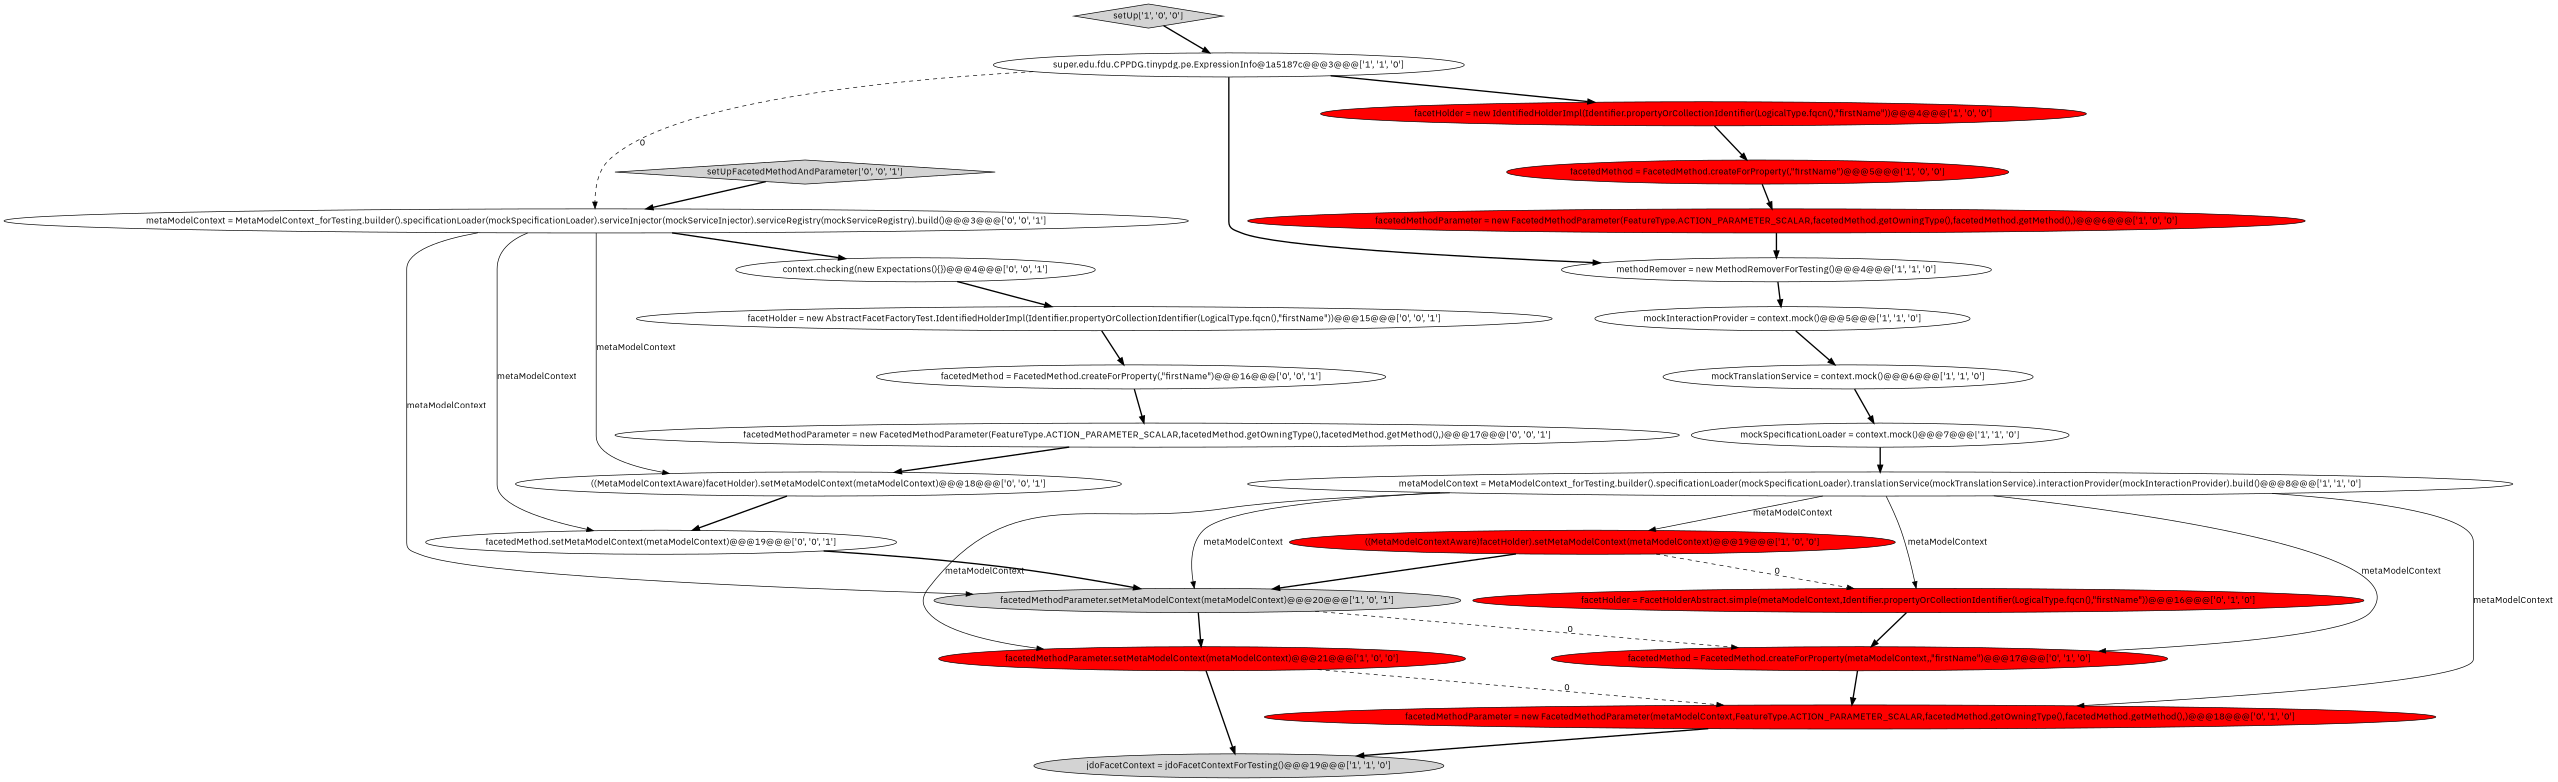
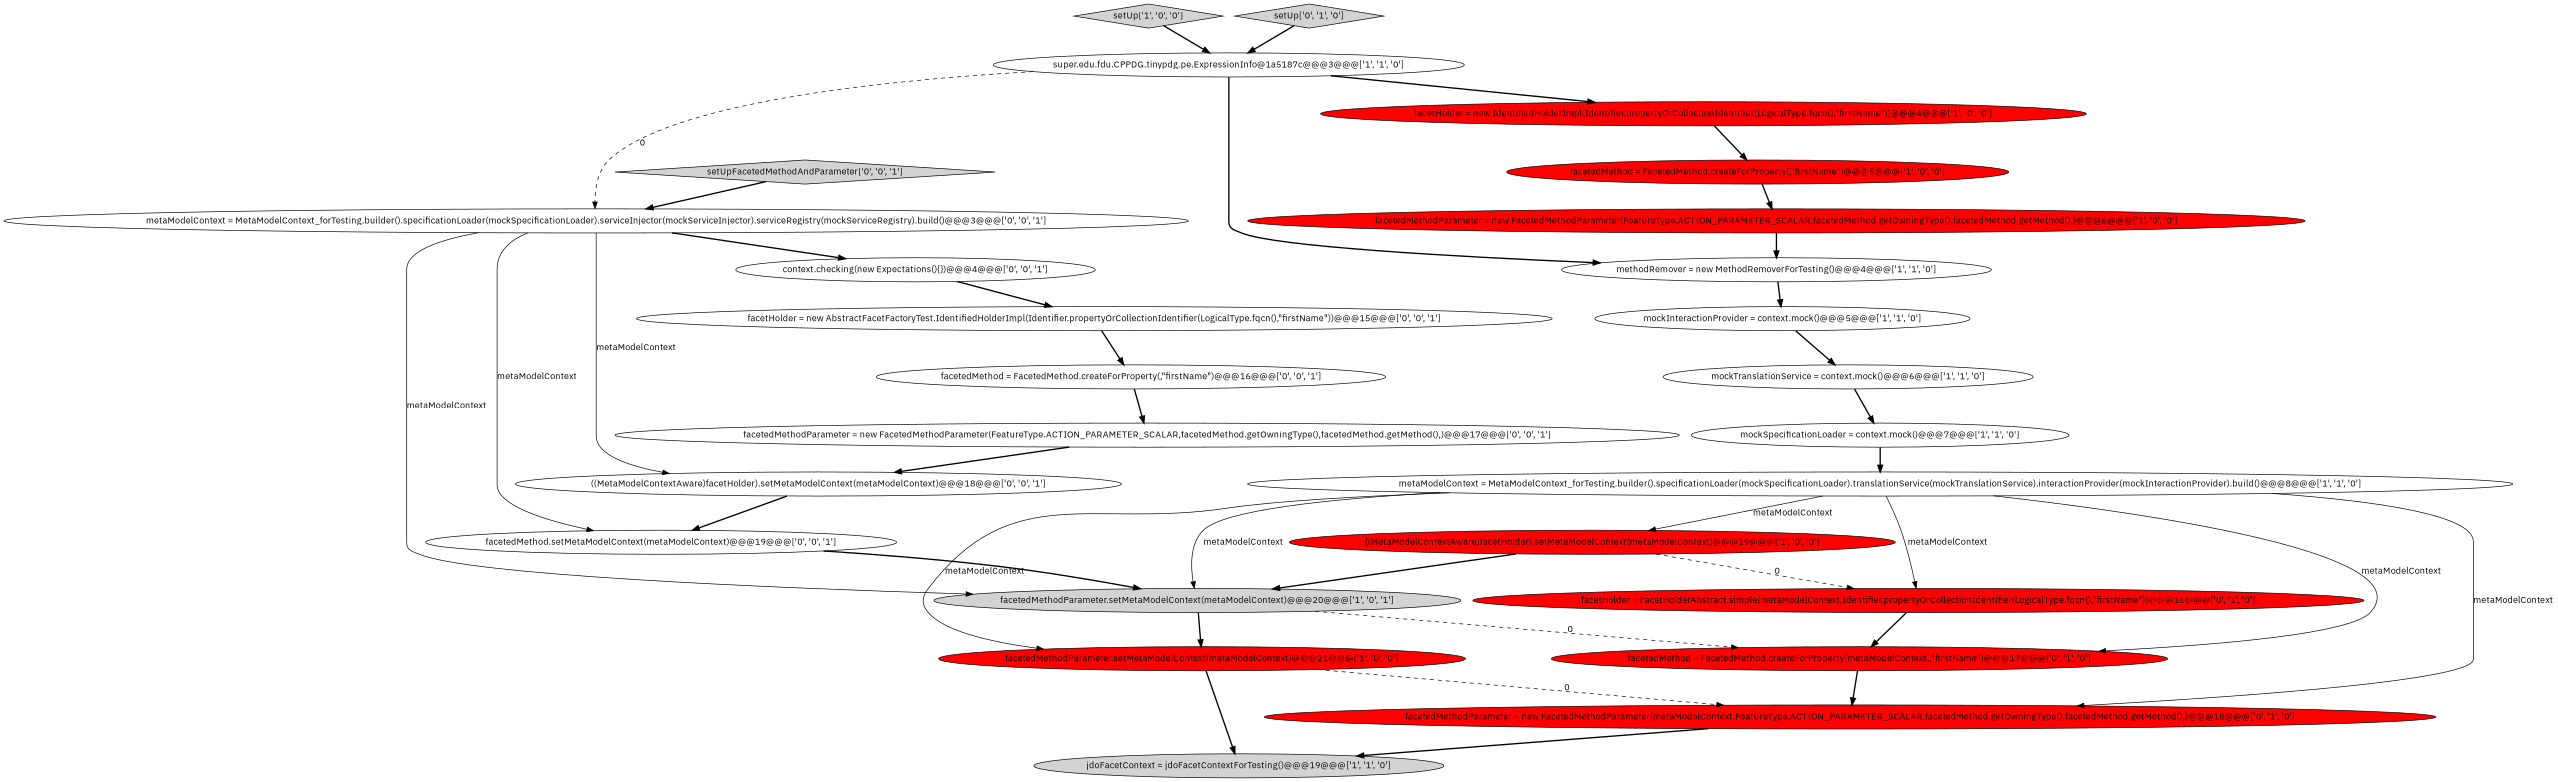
node "setUp['0', '1', '0']": added
